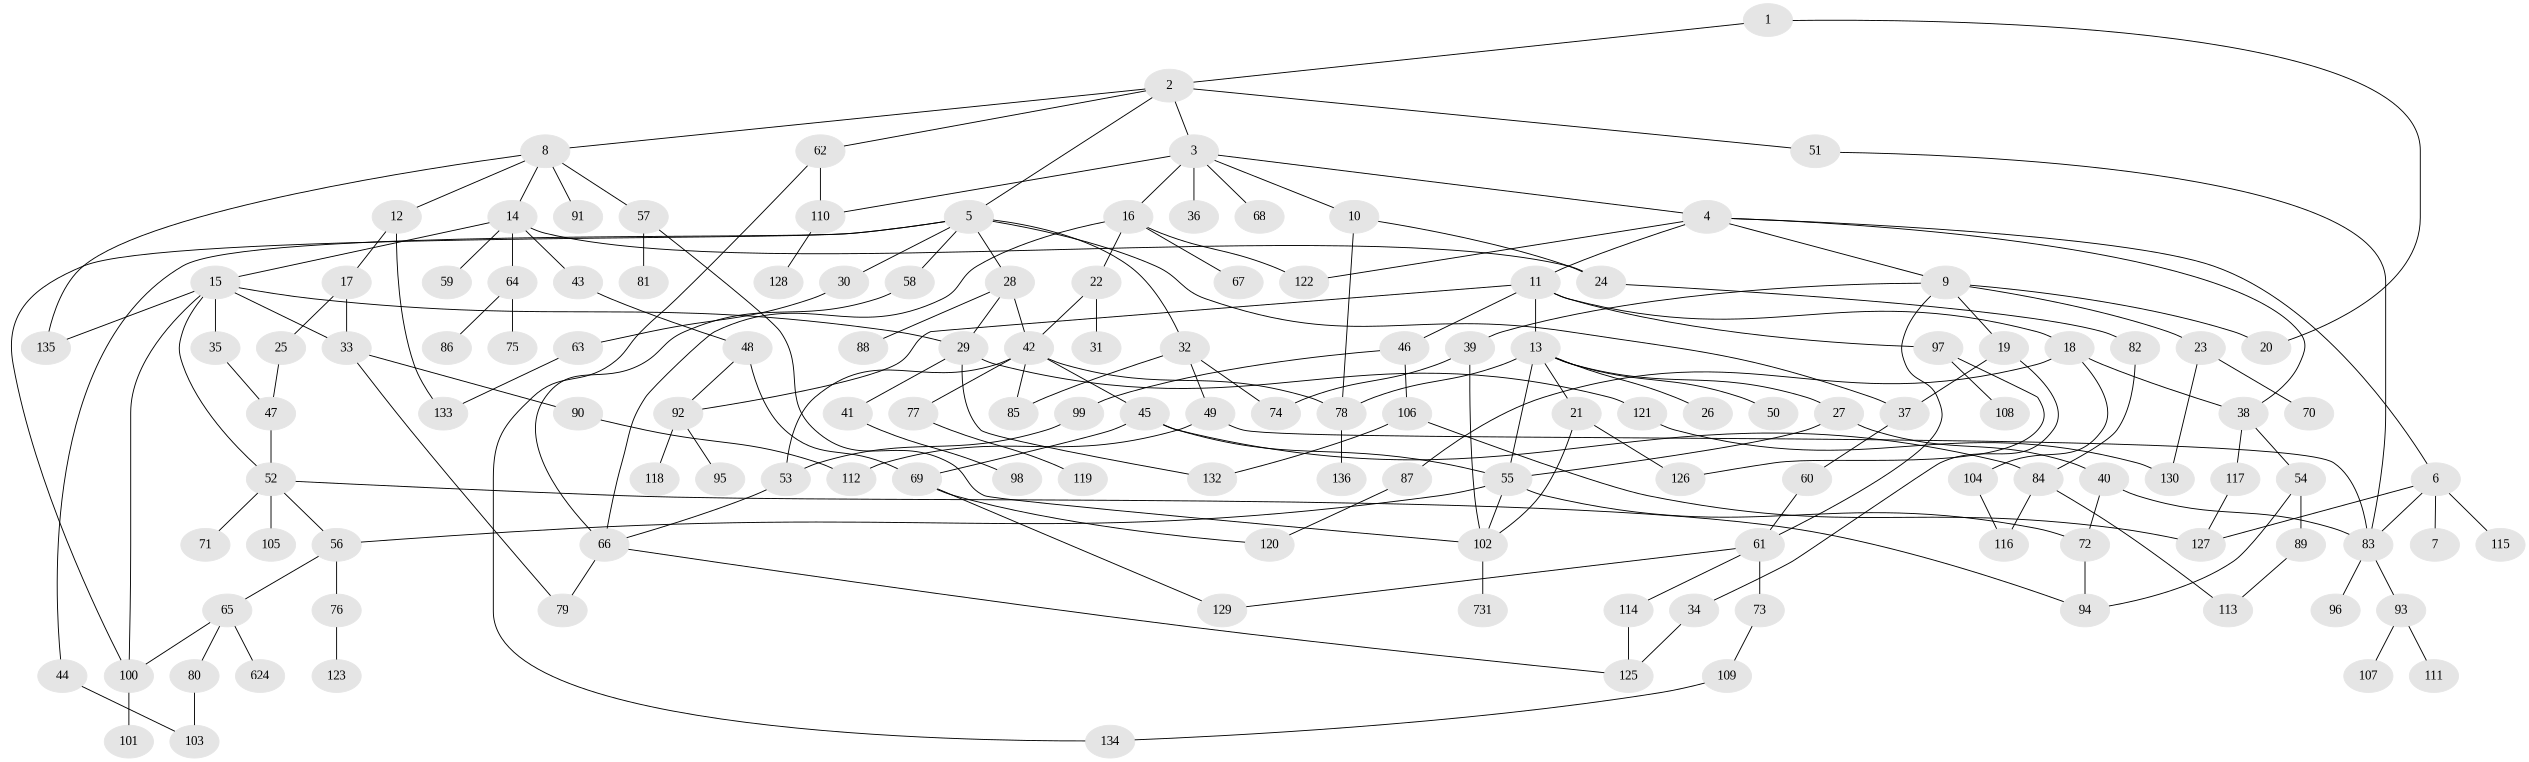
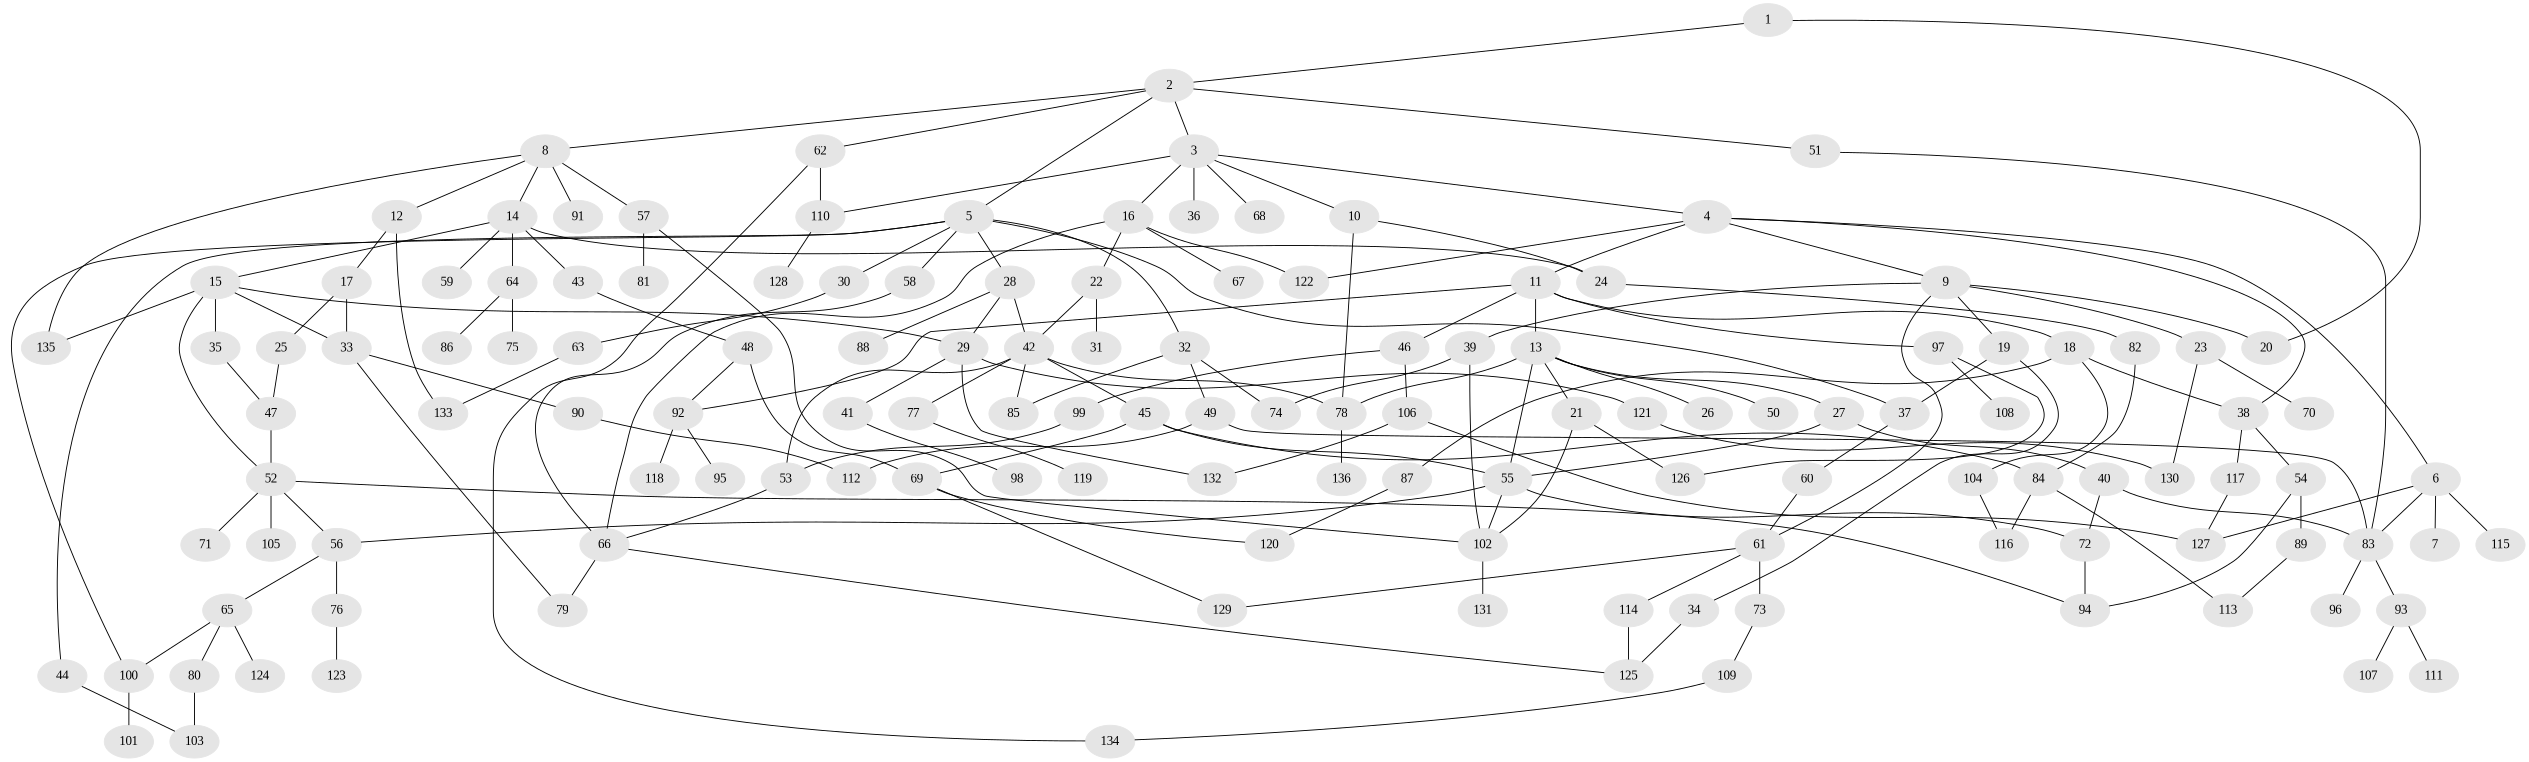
edge "15" -- "100": removed
node "731": label "731" -> "131"
node "624": label "624" -> "124"
